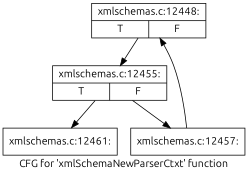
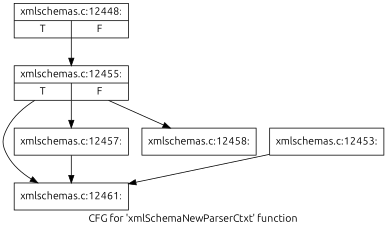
edge "xmlschemas.c:12457:" -> "xmlschemas.c:12448:": now "xmlschemas.c:12457:" -> "xmlschemas.c:12461:"
node "xmlschemas.c:12458:": added
node "xmlschemas.c:12453:": added
